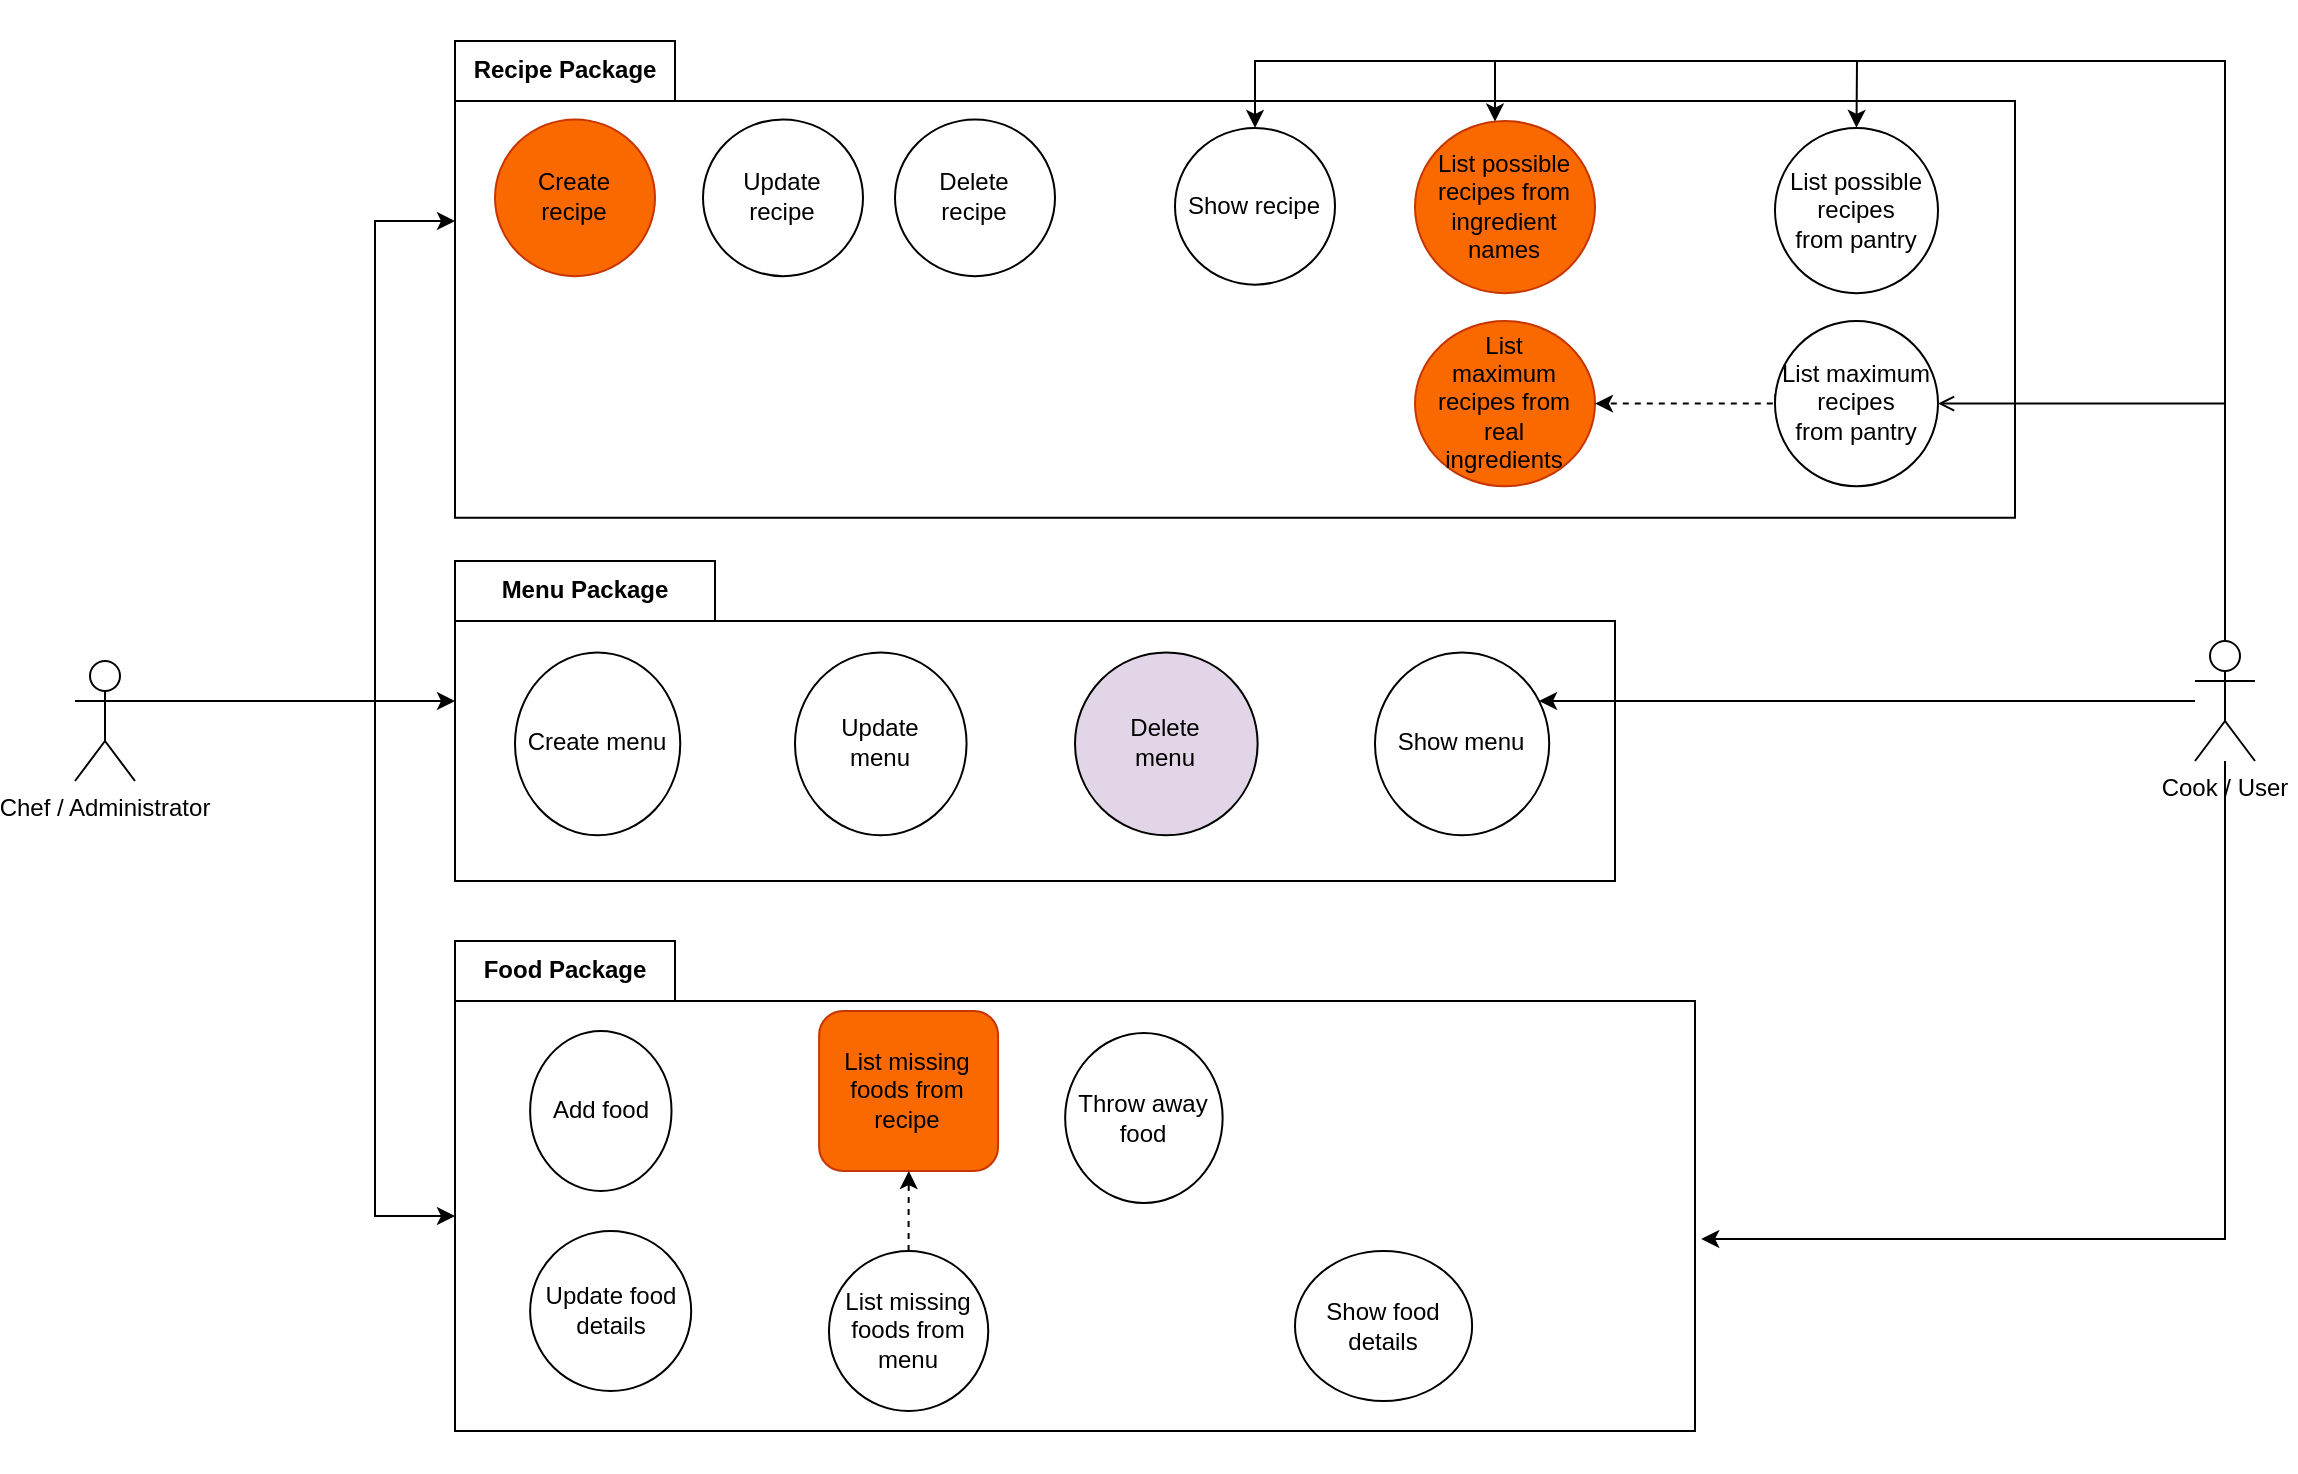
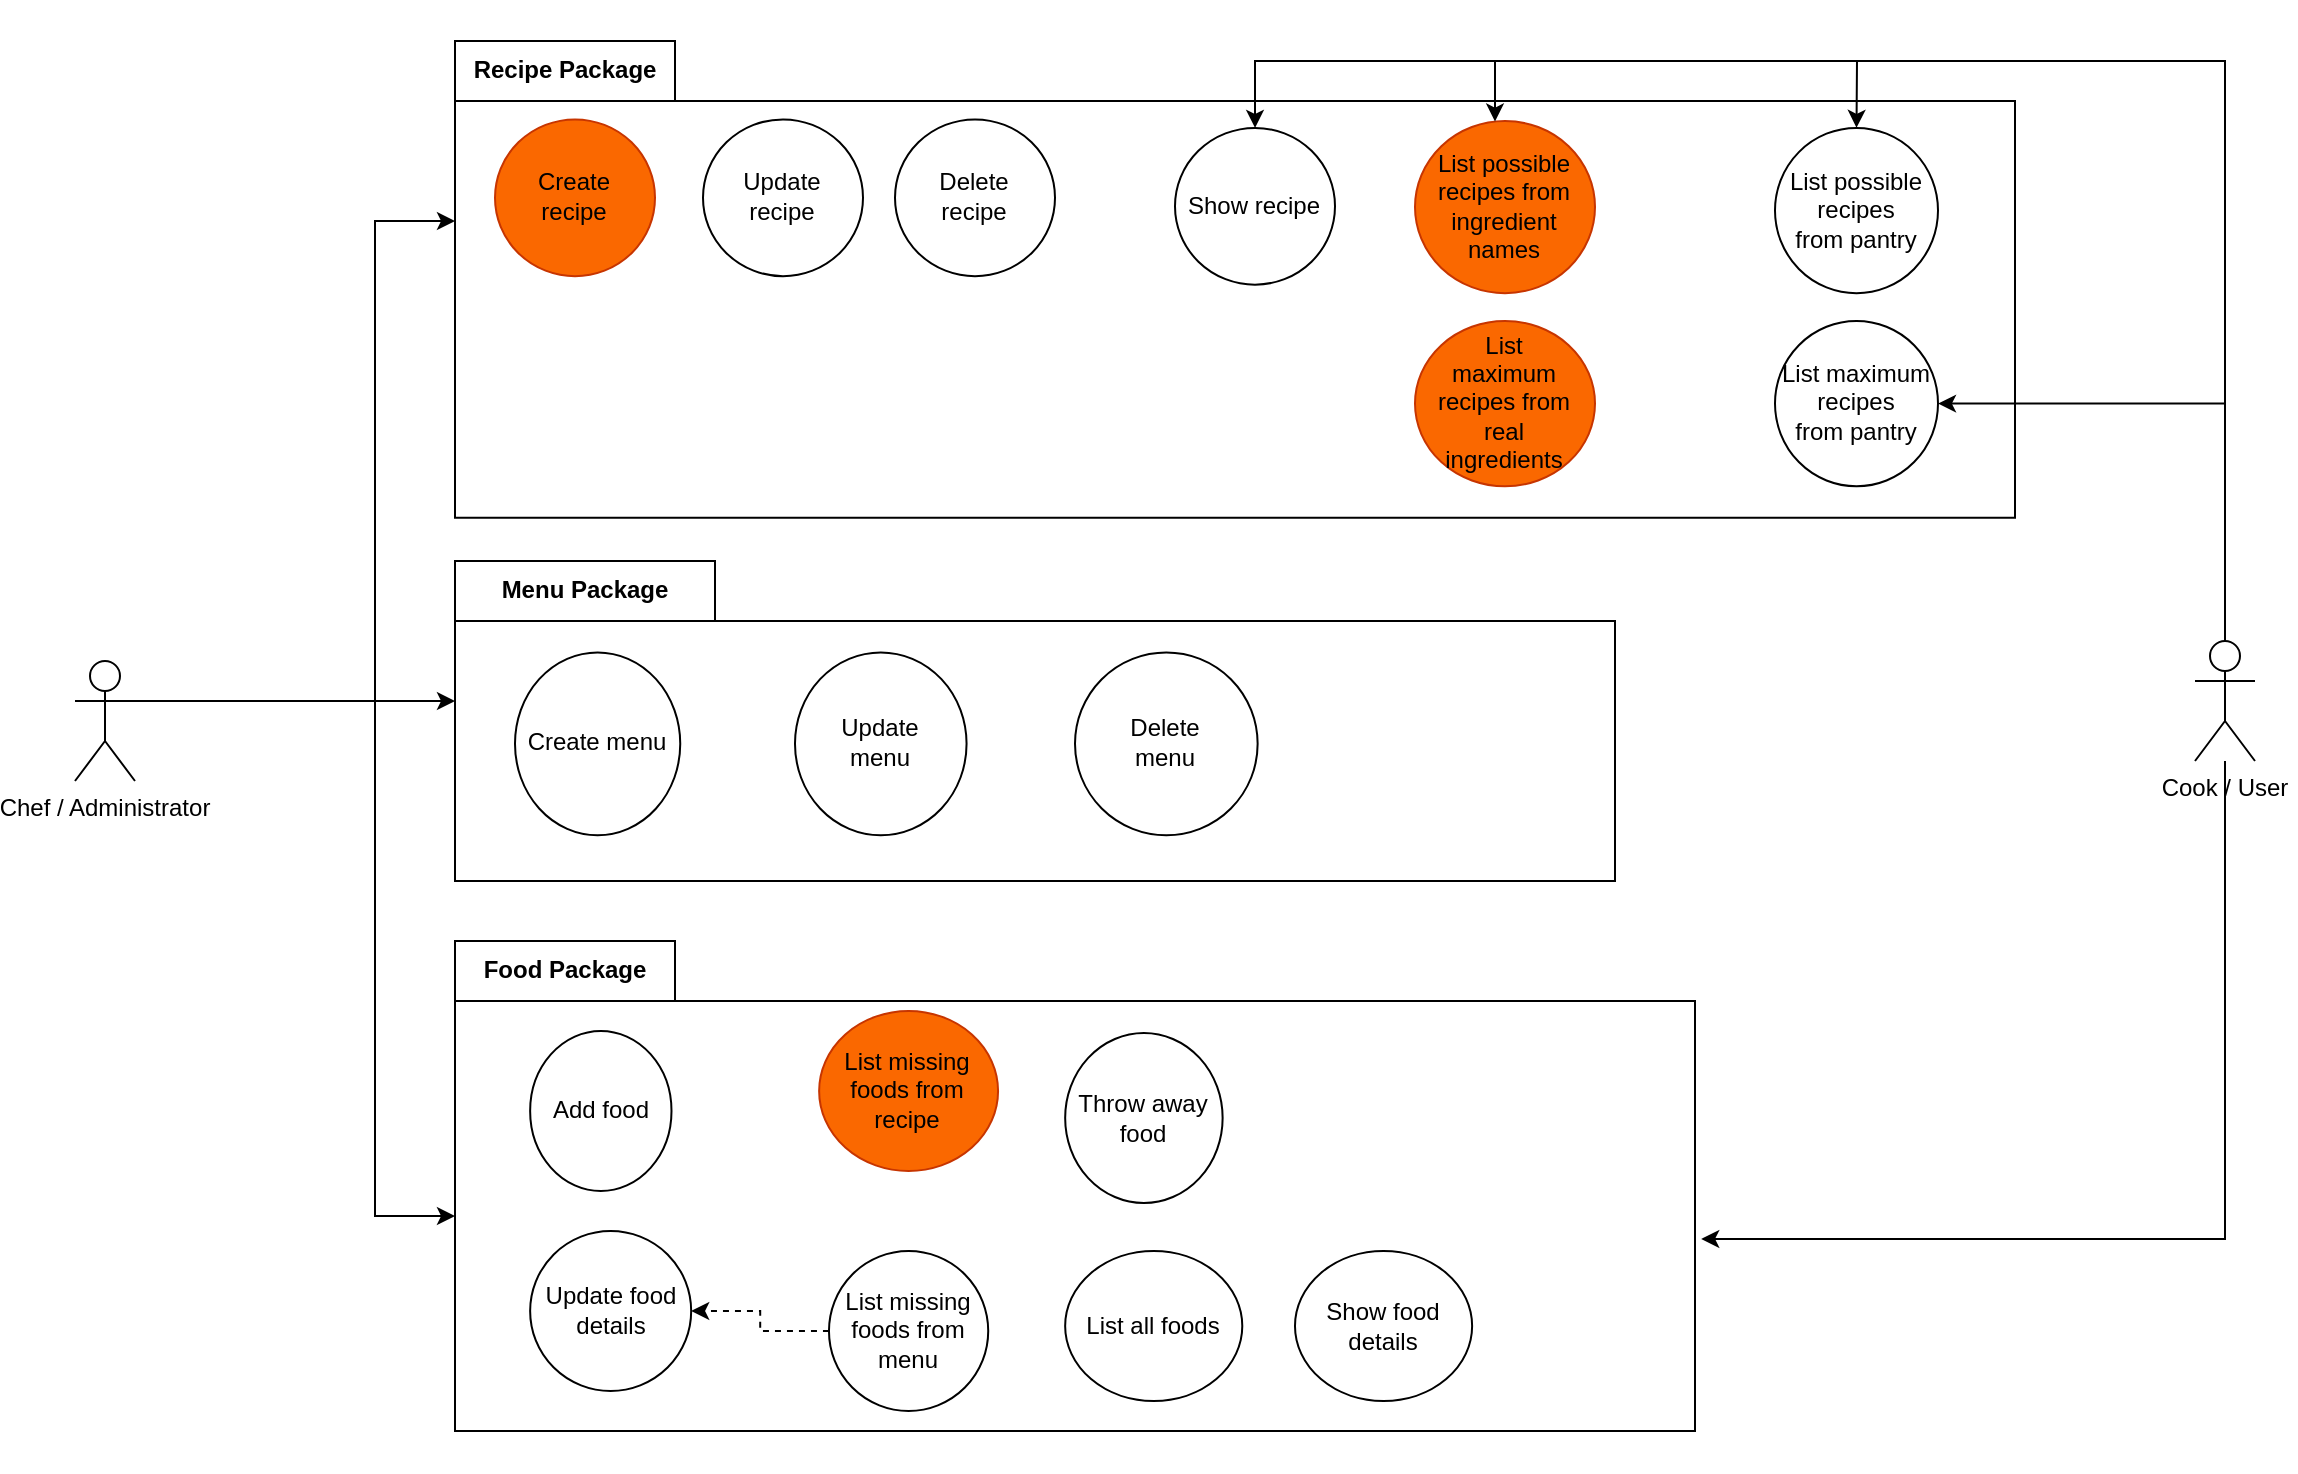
edge "List maximum recipes from pantry" -> "List maximum recipes from real ingredients": removed
edge "Cook / User" -> "List maximum recipes from pantry": arrowhead open -> classic
edge "Cook / User" -> "Show menu": removed
node "Delete menu": fillcolor #e1d5e7 -> #ffffff
node "Show menu": removed
node "List missing foods from recipe": shape rounded rectangle -> ellipse
edge "List missing foods from menu" -> "List missing foods from recipe": now "List missing foods from menu" -> "Update food details"
node "List all foods": added
